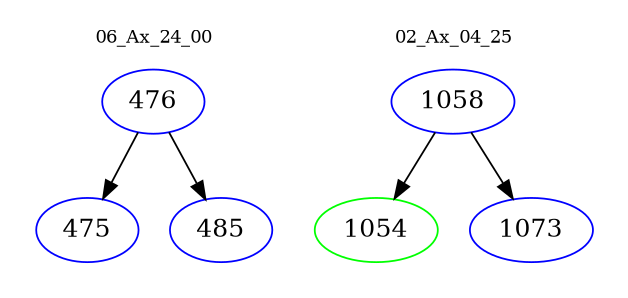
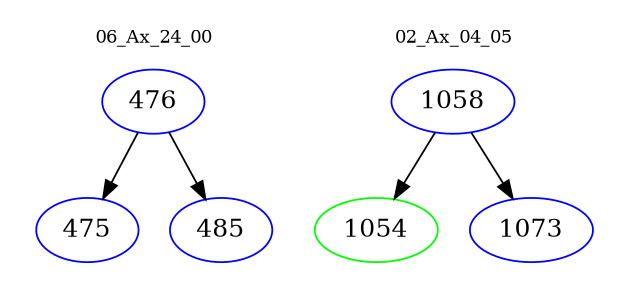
cluster "02_Ax_04_25": label "02_Ax_04_25" -> "02_Ax_04_05"
